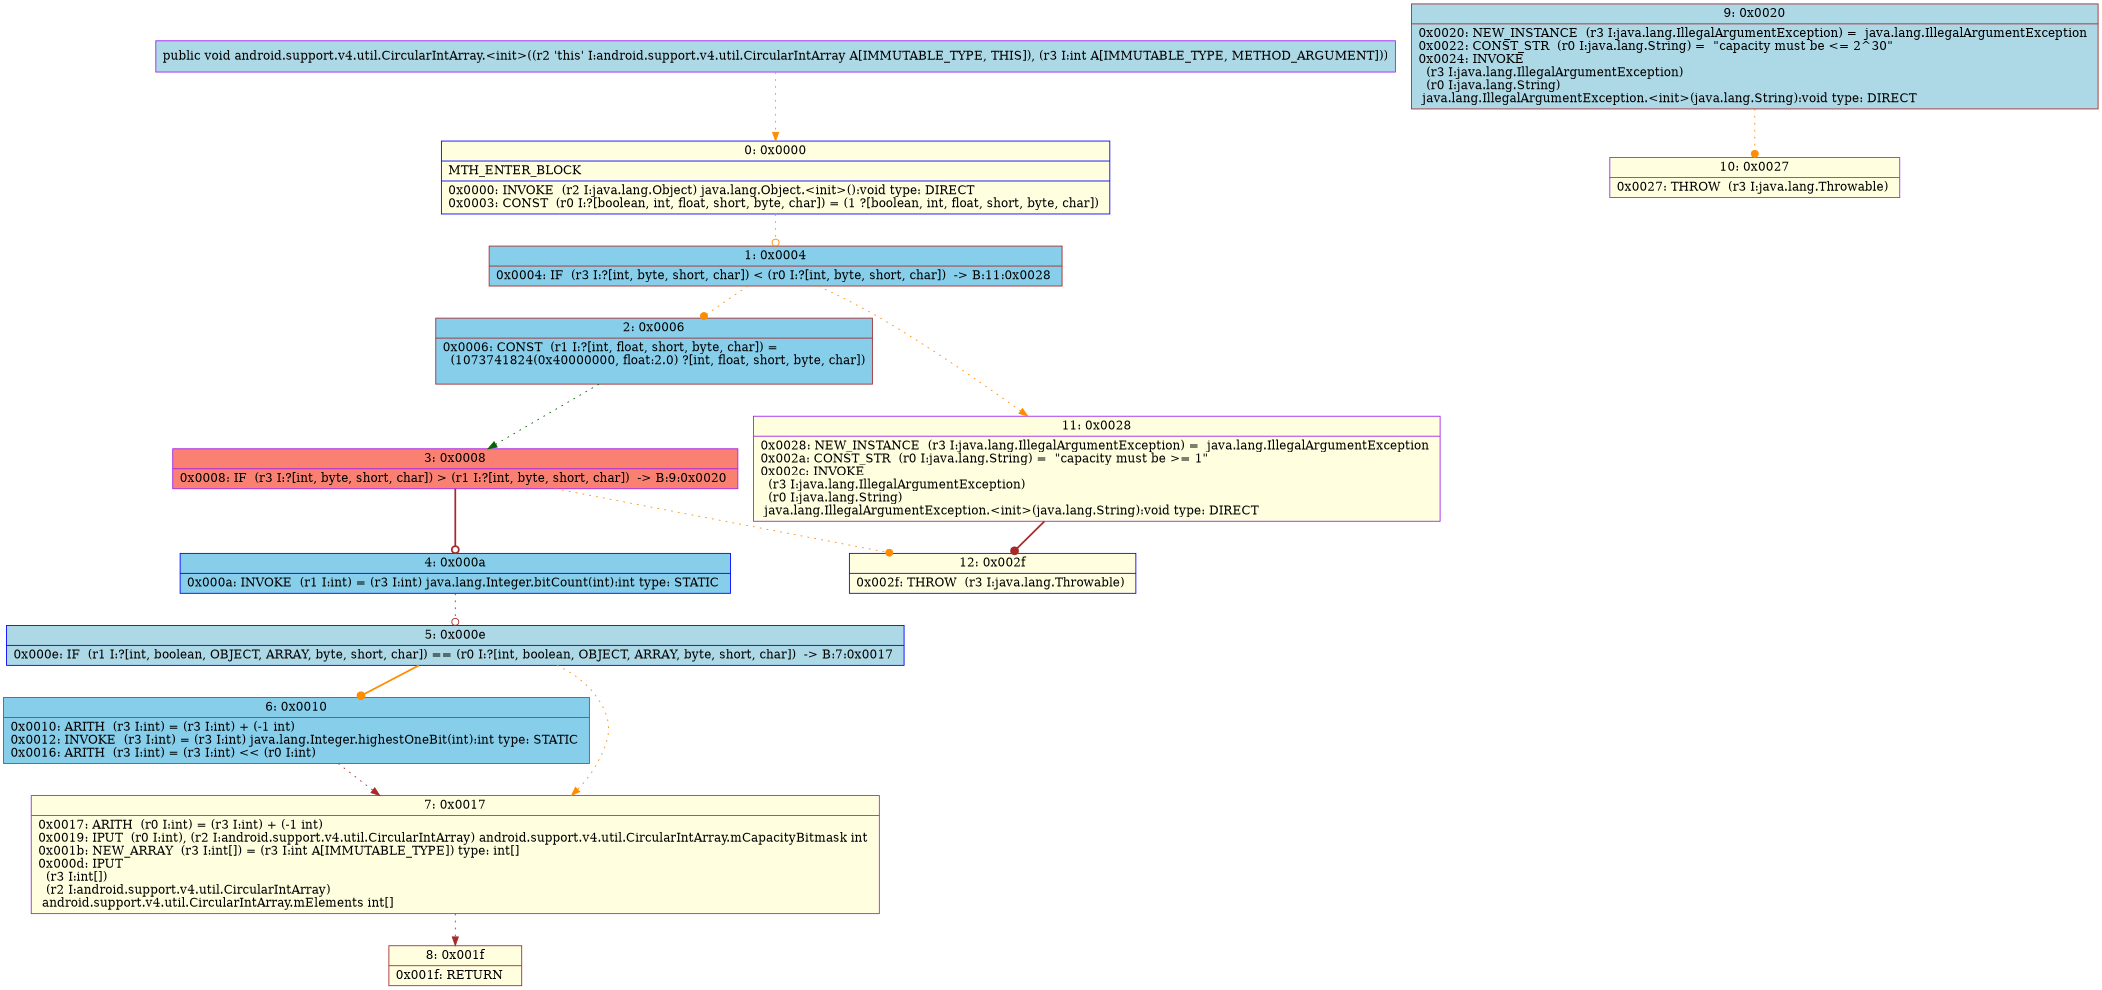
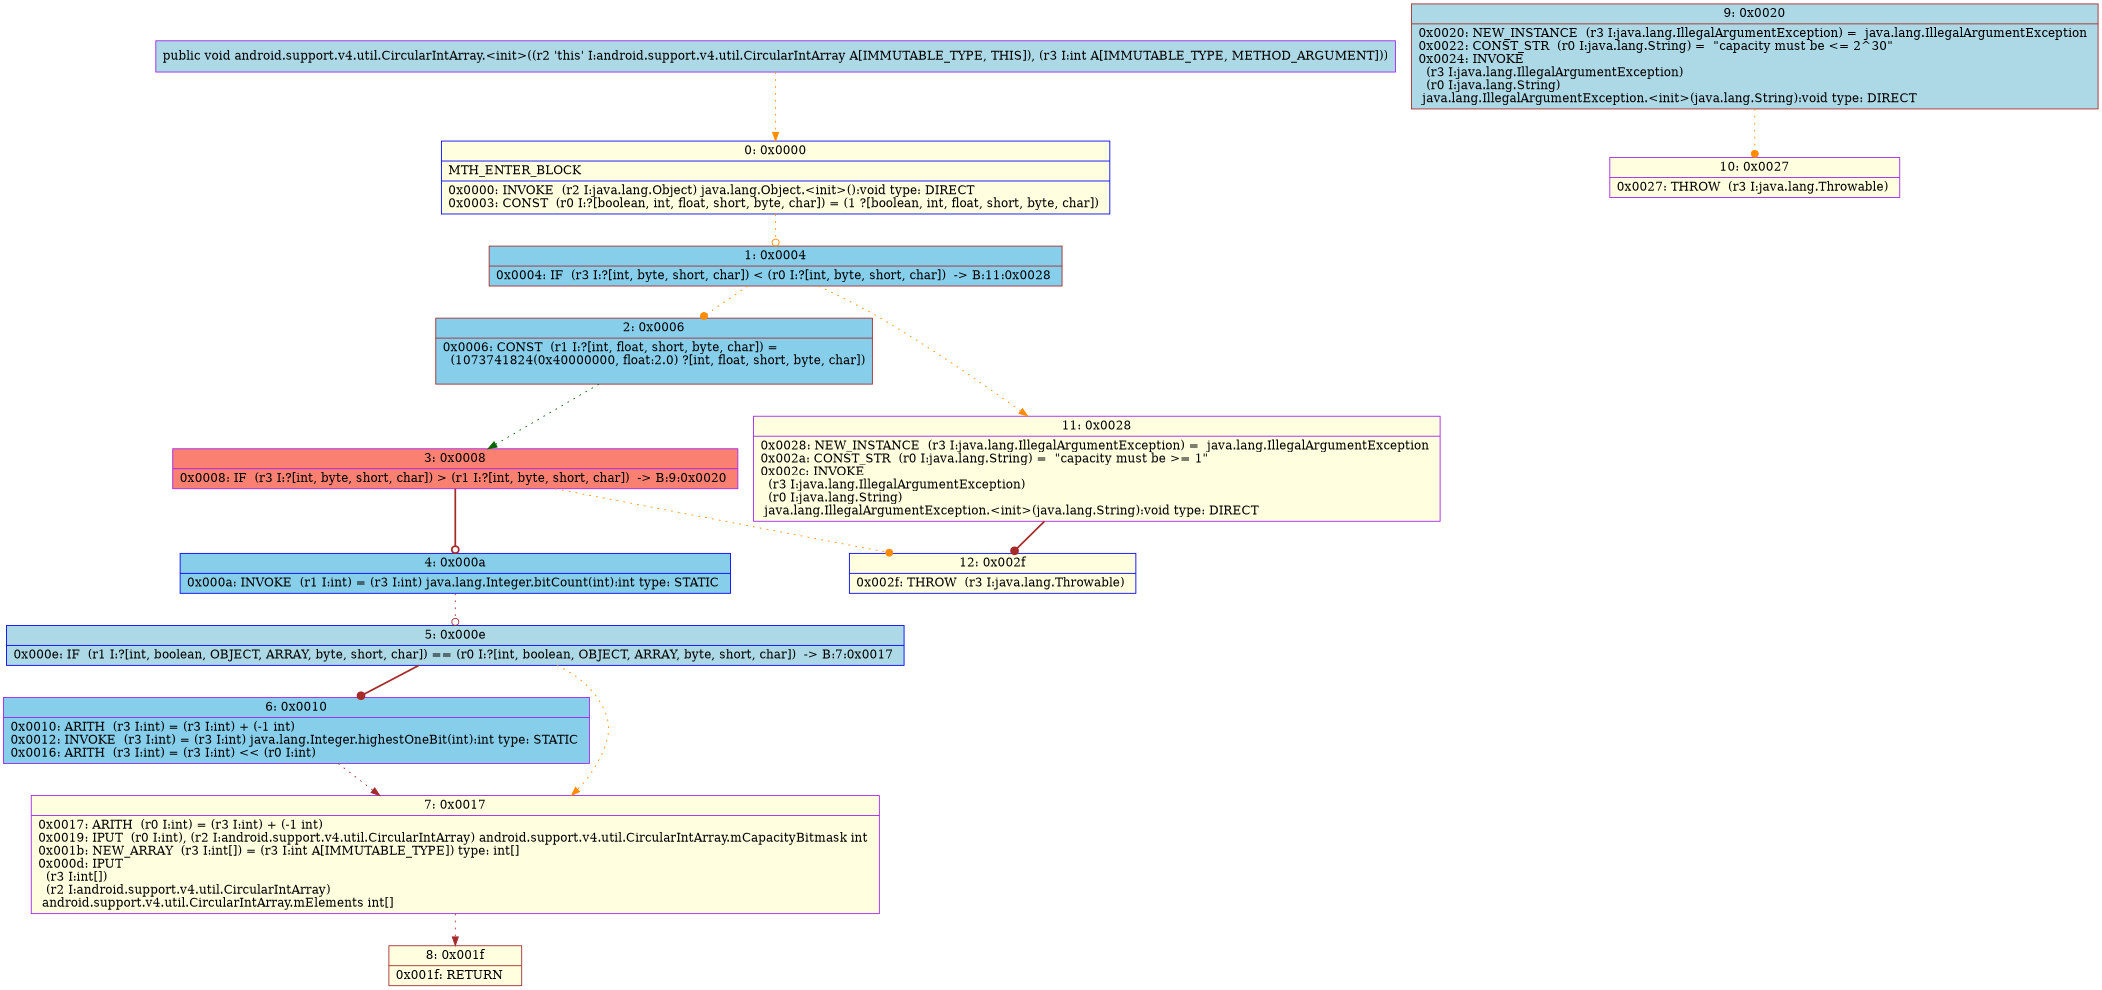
edge "5: 0x000e" -> "6: 0x0010": color darkorange -> brown
